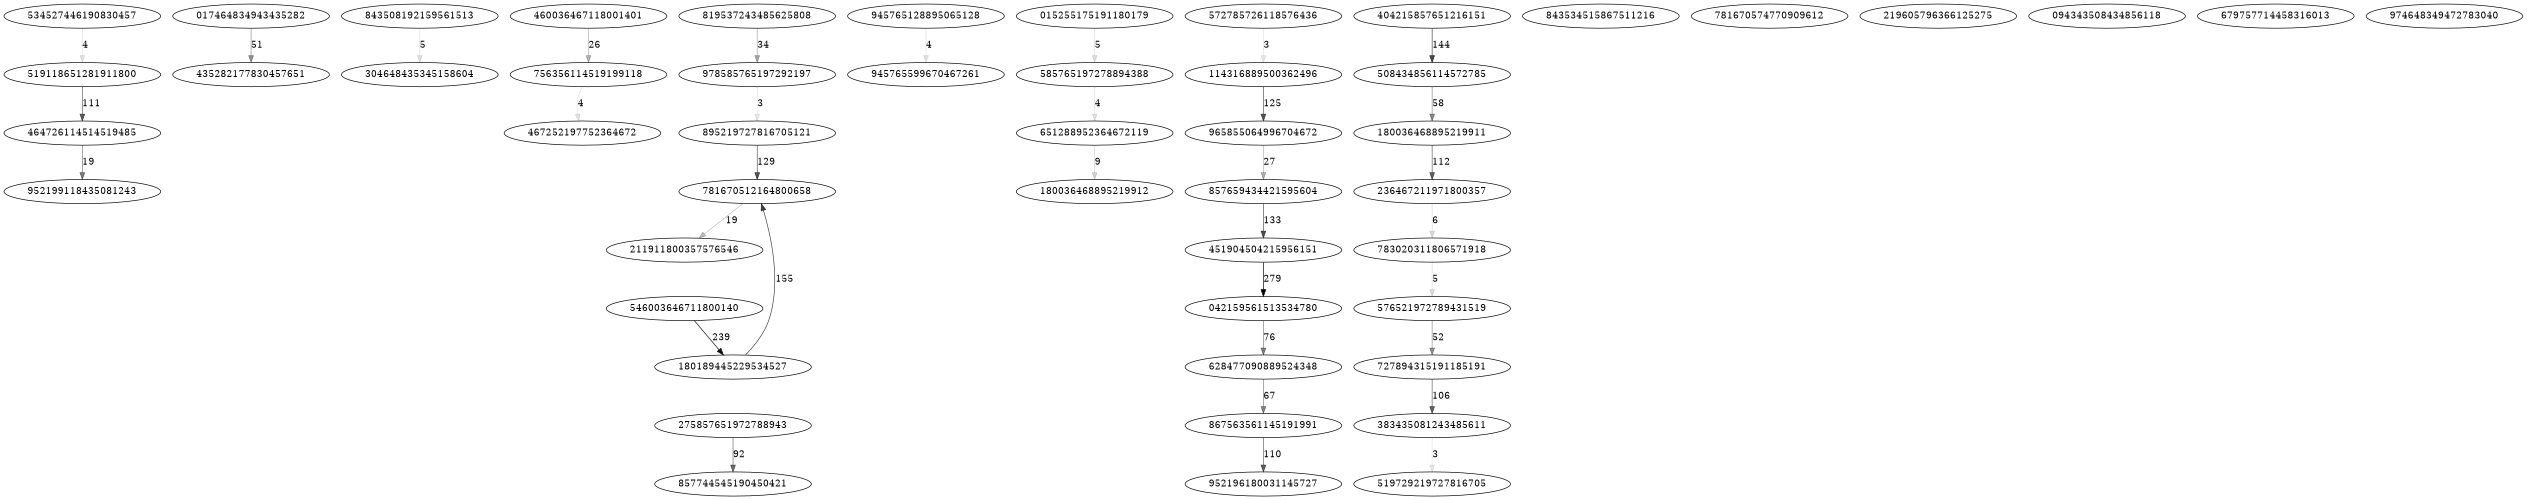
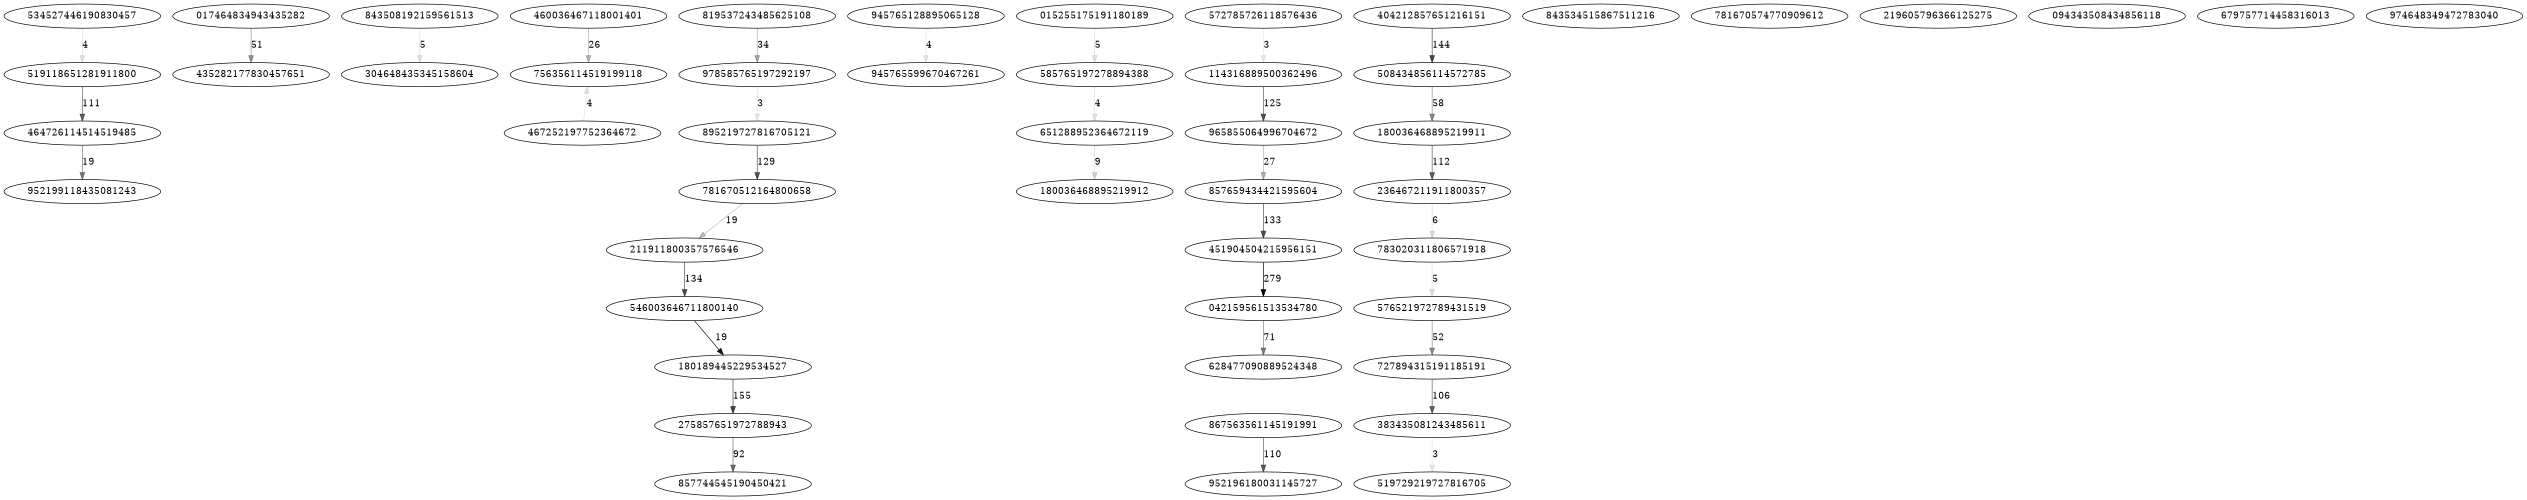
node "819537243485625808": label "819537243485625808" -> "819537243485625108"
node "015255175191180179": label "015255175191180179" -> "015255175191180189"
node "404215857651216151": label "404215857651216151" -> "404212857651216151"
edge "756356114519199118" -> "467252197752364672": reversed
node "236467211971800357": label "236467211971800357" -> "236467211911800357"
edge "211911800357576546" -> "546003646711800140": added, label "134"
edge "180189445229534527" -> "781670512164800658": now "180189445229534527" -> "275857651972788943"
edge "546003646711800140" -> "180189445229534527": label "239" -> "19"
edge "042159561513534780" -> "628477090889524348": label "76" -> "71"
edge "628477090889524348" -> "867563561145191991": removed, label "67"
